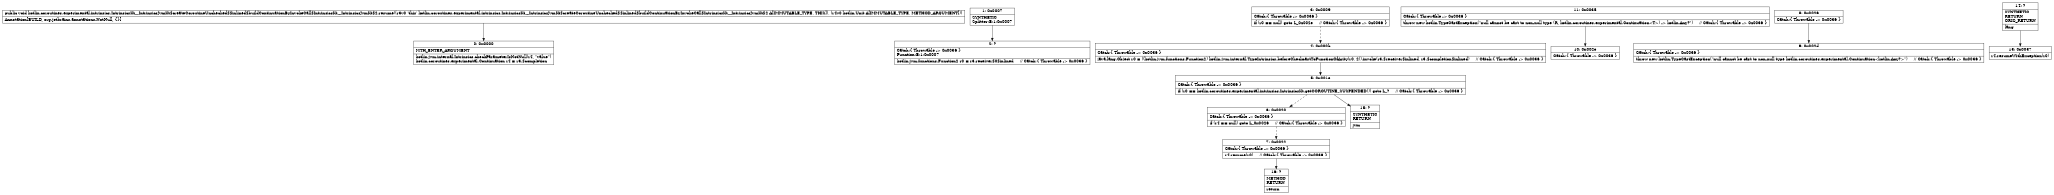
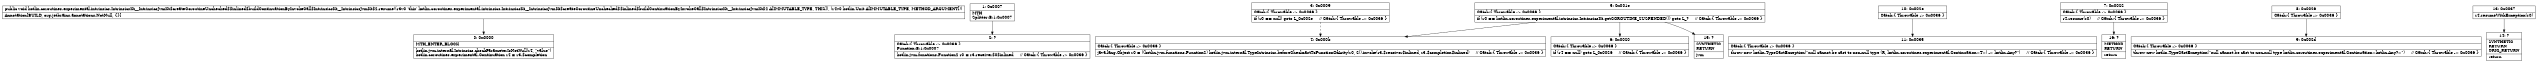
node "1: 0x0007": text "SYNTHETIC" -> "MTH"
node "14: ?": text "lang" -> "return"
edge "11: 0x0035" -> "10: 0x002e": reversed
edge "14: ?" -> "13: 0x0037": reversed
node "0: 0x0000": text "MTH_ENTER_ARGUMENT" -> "MTH_ENTER_BLOCK"
edge "4: 0x000b" -> "5: 0x001e": reversed
edge "5: 0x001e" -> "6: 0x0020": style dashed -> solid
edge "6: 0x0020" -> "7: 0x0022": removed
